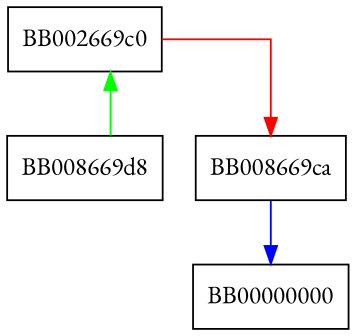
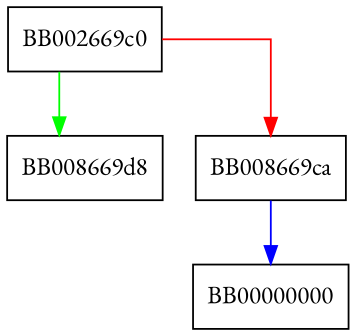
edge "BB008669d8" -> "BB002669c0": reversed
